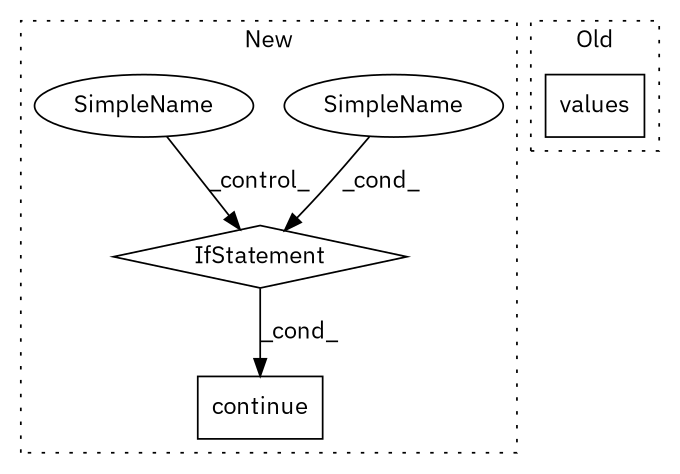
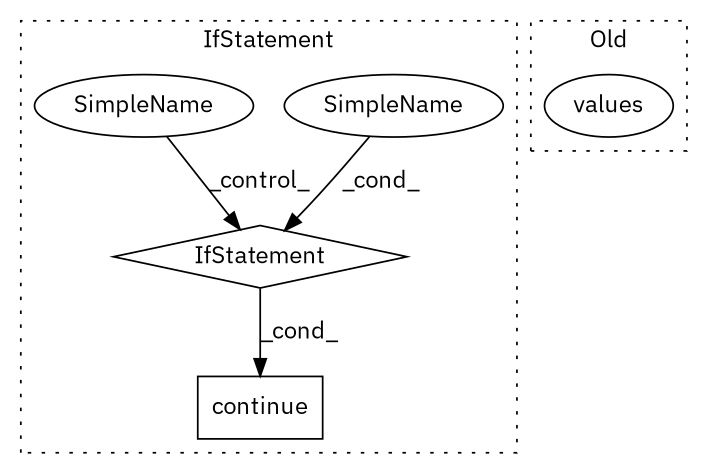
cluster "New": label "New" -> "IfStatement"
node "values": shape box -> ellipse
